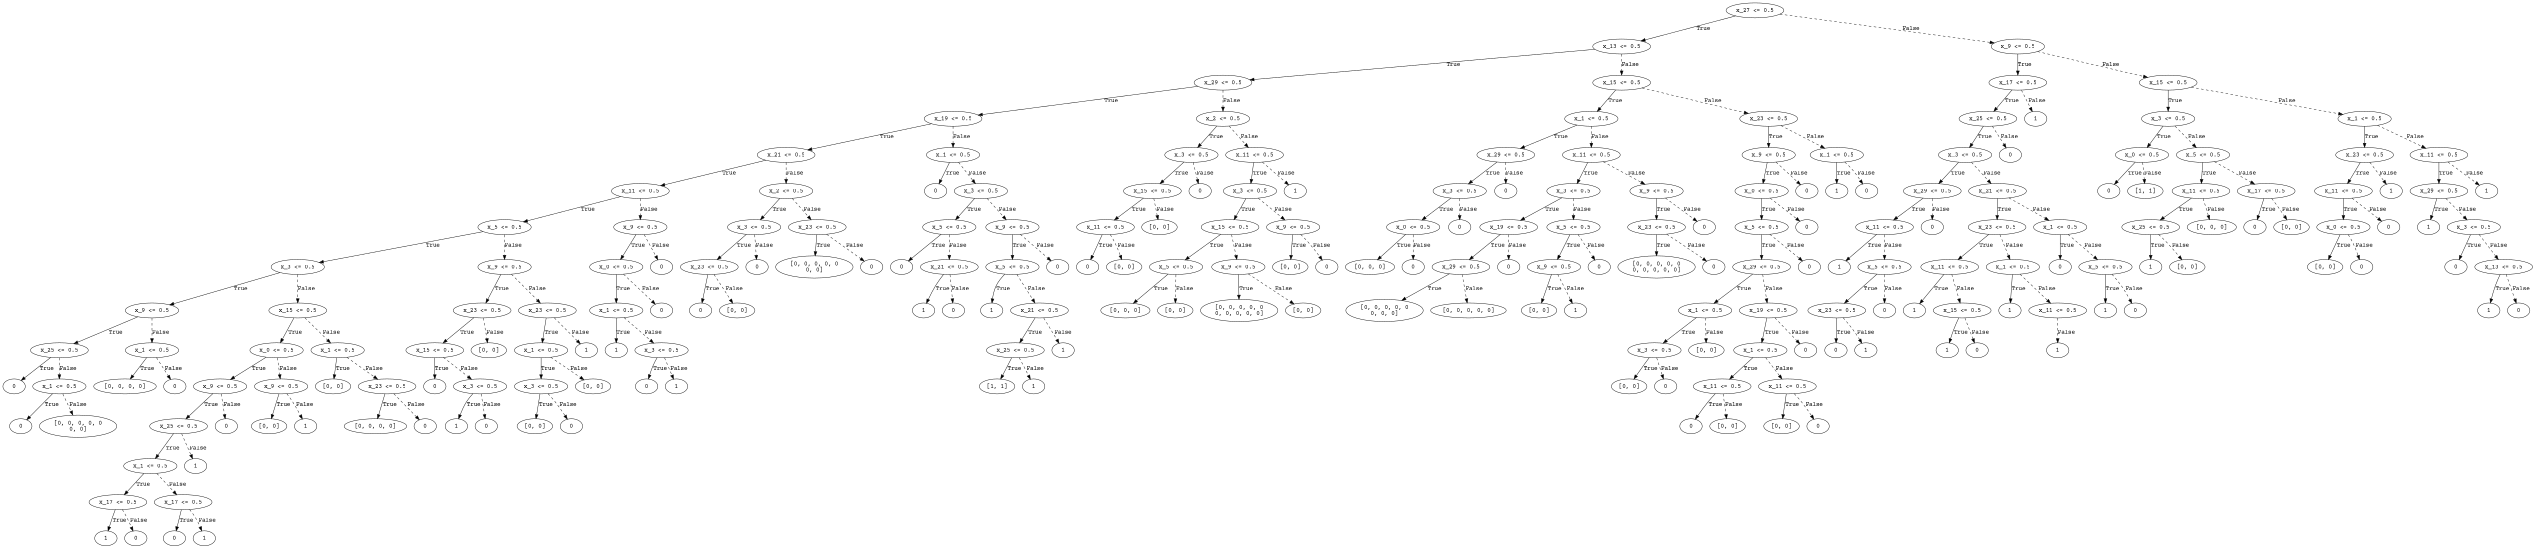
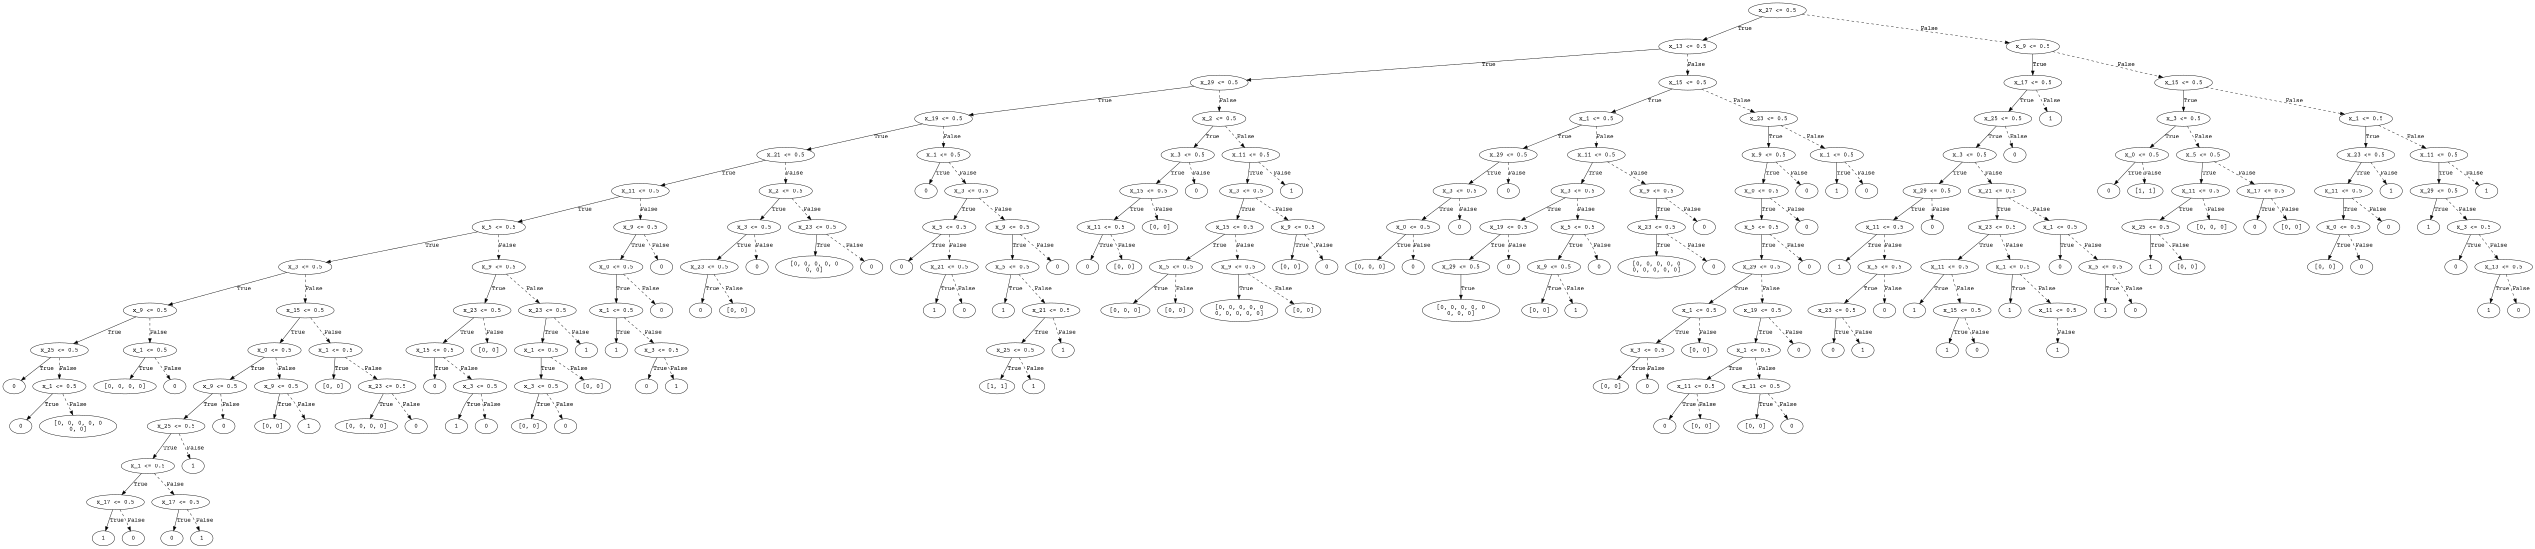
node "[0, 0, 0, 0, 0]": removed
